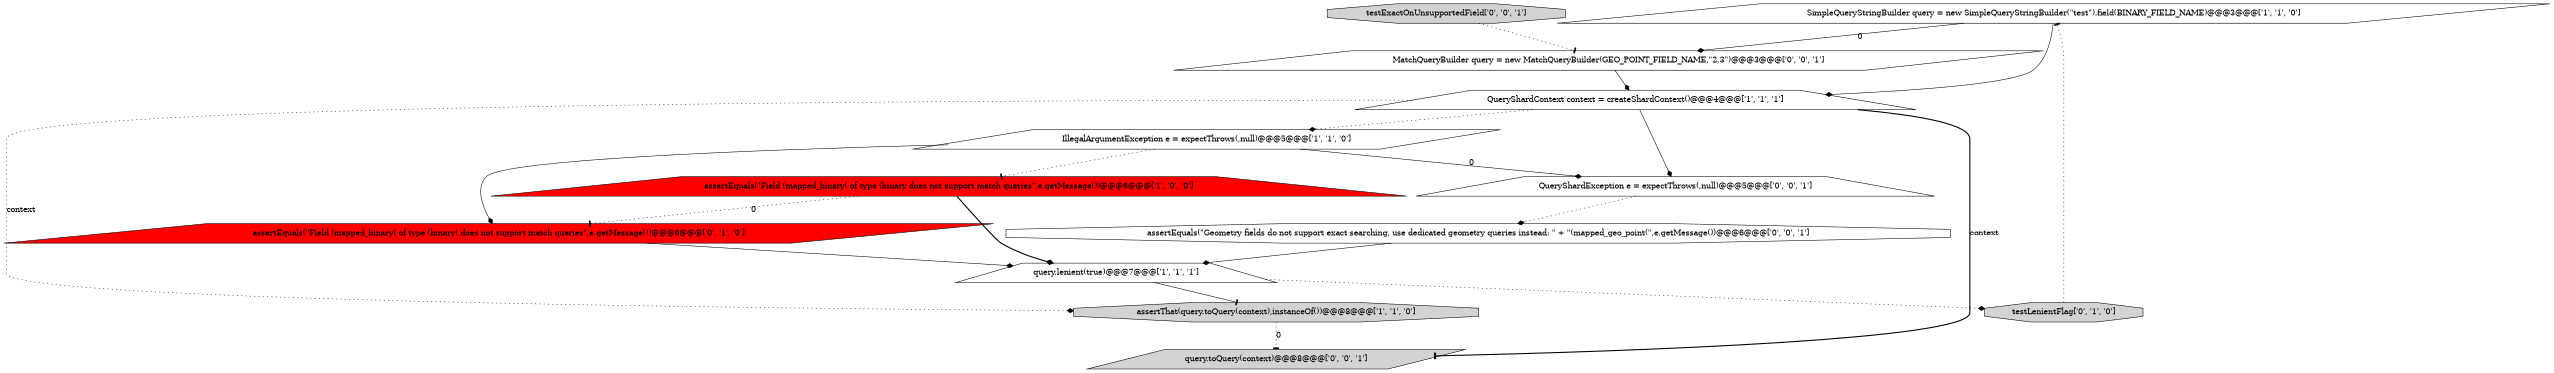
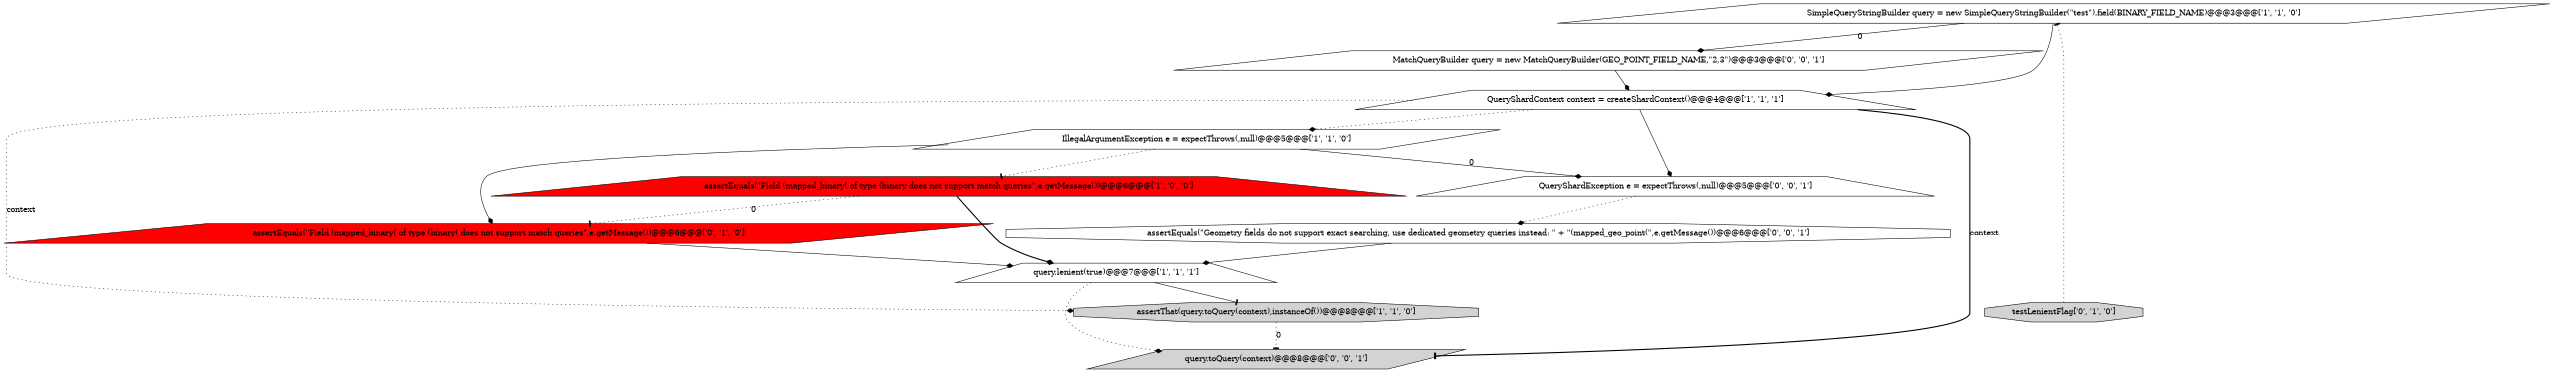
node "testExactOnUnsupportedField['0', '0', '1']": removed
edge "query.lenient(true)@@@7@@@['1', '1', '1']" -> "testLenientFlag['0', '1', '0']": now "query.lenient(true)@@@7@@@['1', '1', '1']" -> "query.toQuery(context)@@@8@@@['0', '0', '1']"
